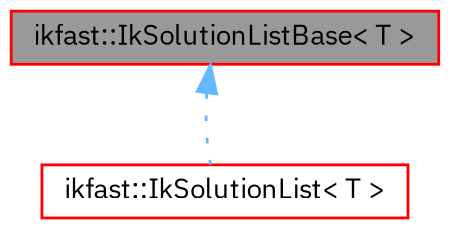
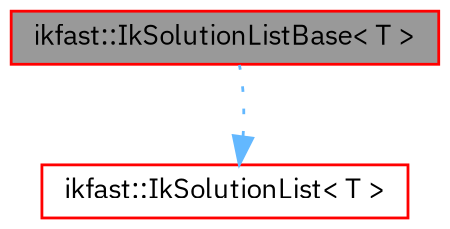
edge "ikfast::IkSolutionList< T >" -> "ikfast::IkSolutionListBase< T >": reversed
